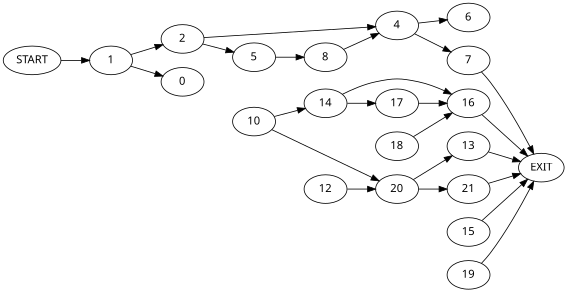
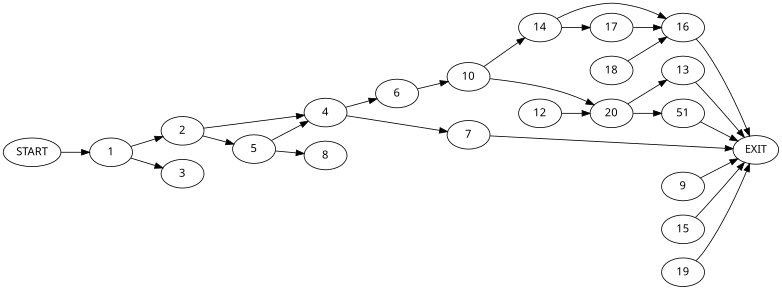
edge "8" -> "4": now "5" -> "4"
node "0": label "0" -> "3"
edge "6" -> "10": added
node "9": added
node "21": label "21" -> "51"
